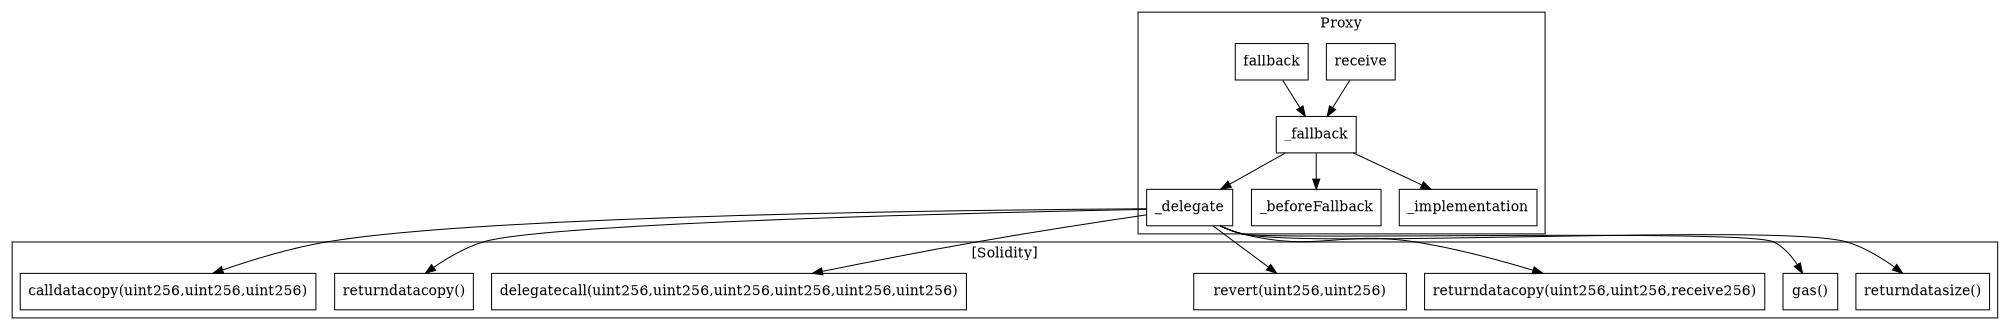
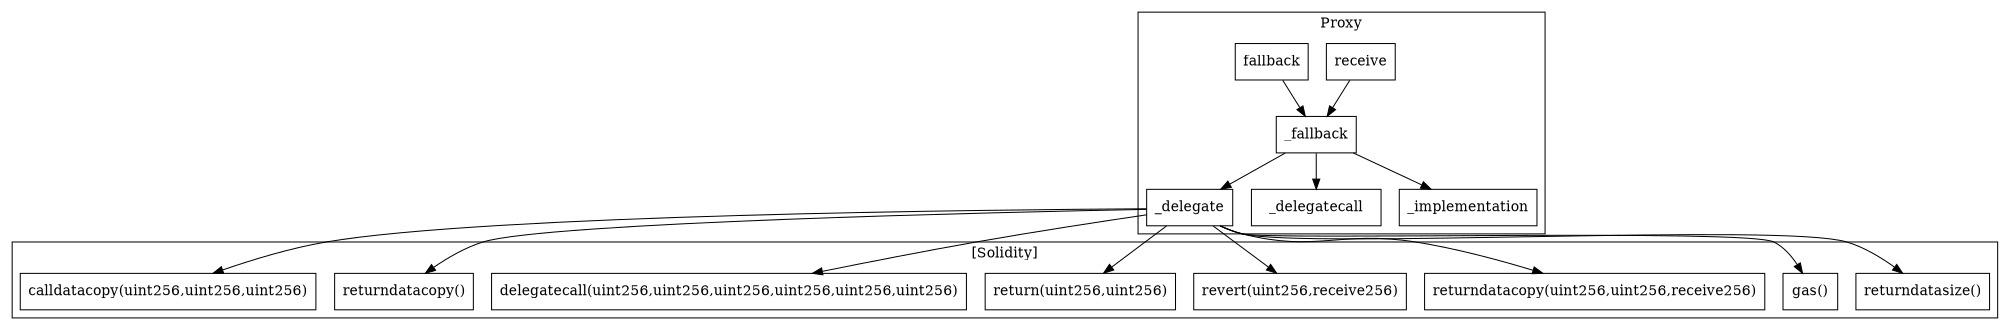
node "_beforeFallback": label "_beforeFallback" -> "_delegatecall"
node "return(uint256,uint256)": added
node "revert(uint256,uint256)": label "revert(uint256,uint256)" -> "revert(uint256,receive256)"
